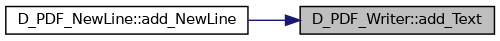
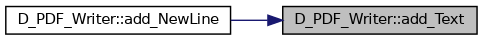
node "D_PDF_NewLine::add_NewLine": label "D_PDF_NewLine::add_NewLine" -> "D_PDF_Writer::add_NewLine"
